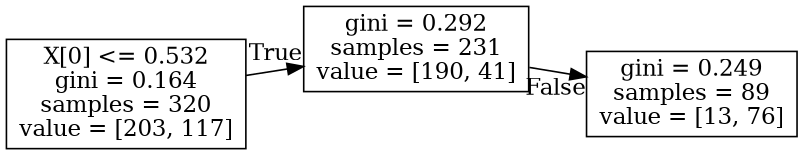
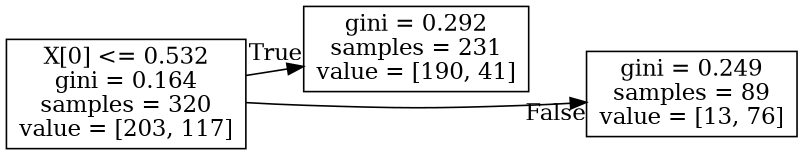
edge "gini = 0.292 samples = 231 value = [190, 41]" -> "gini = 0.249 samples = 89 value = [13, 76]": now "X[0] <= 0.532 gini = 0.164 samples = 320 value = [203, 117]" -> "gini = 0.249 samples = 89 value = [13, 76]"
